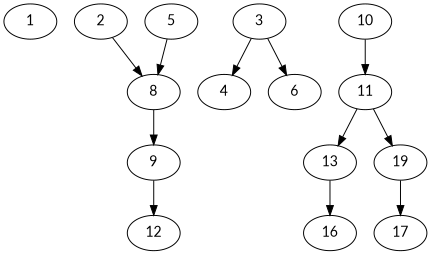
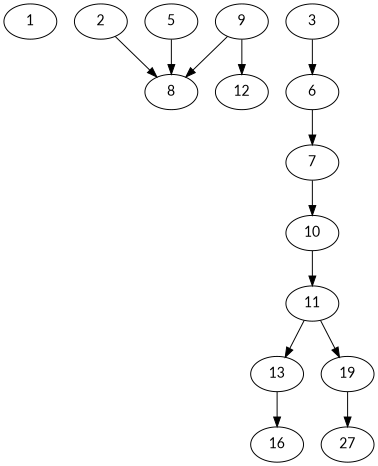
node "4": removed
edge "8" -> "9": reversed
node "7": added
node "17": label "17" -> "27"
